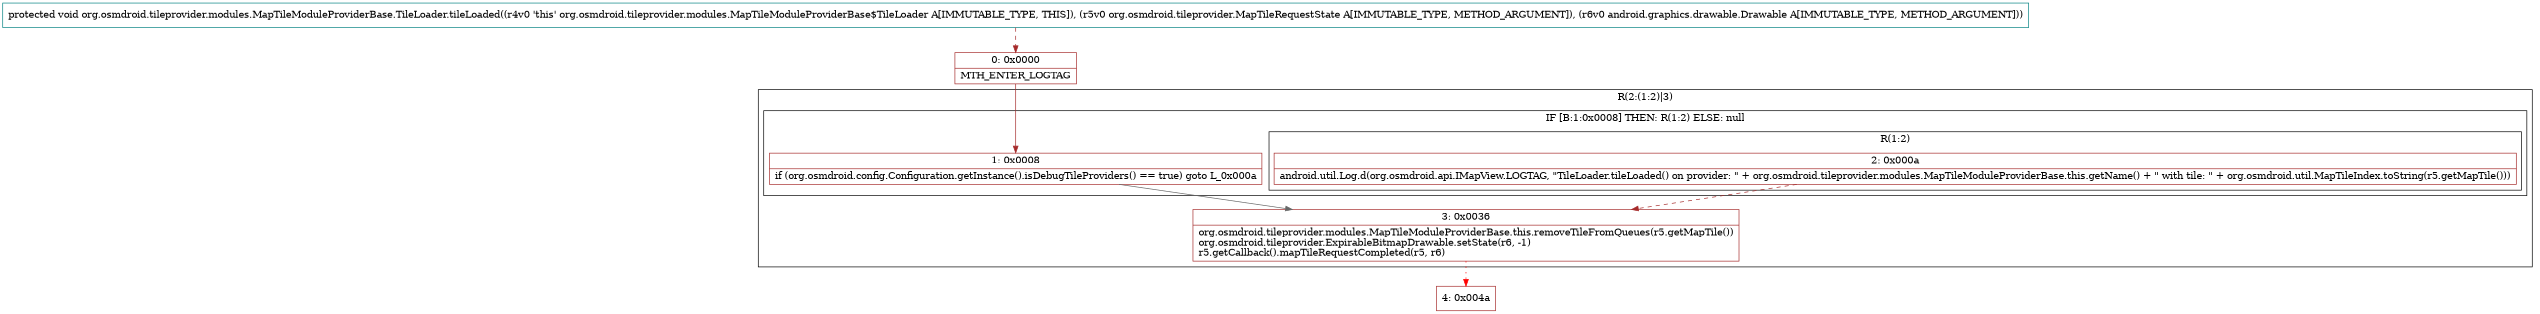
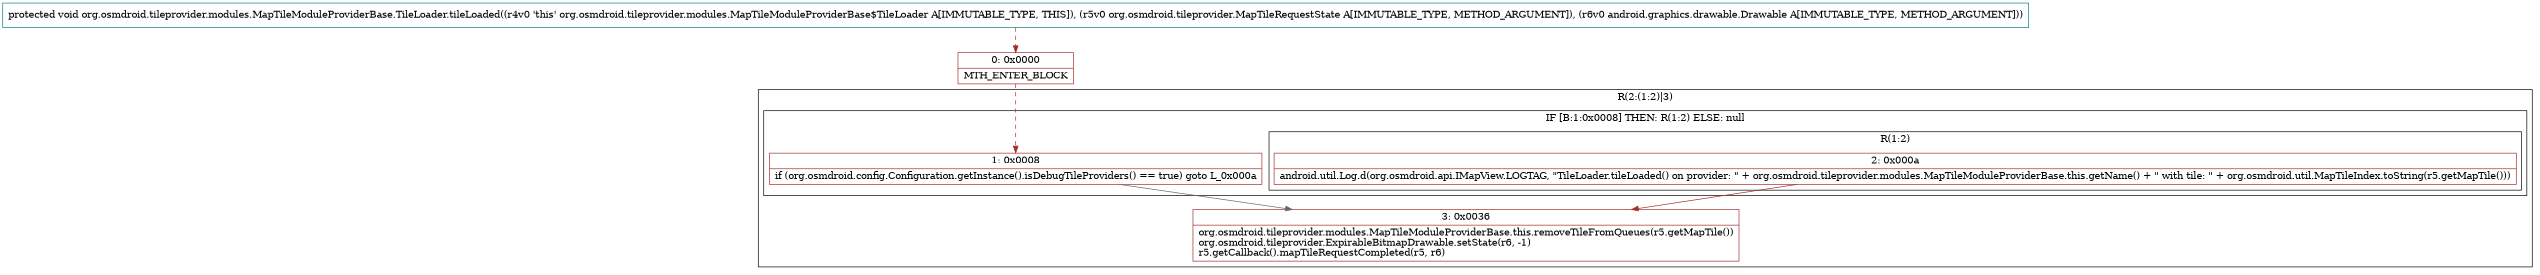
node "0: 0x0000": text "MTH_ENTER_LOGTAG" -> "MTH_ENTER_BLOCK"
edge "0: 0x0000" -> "1: 0x0008": style solid -> dashed
edge "2: 0x000a" -> "3: 0x0036": style dashed -> solid
node "4: 0x004a": removed
